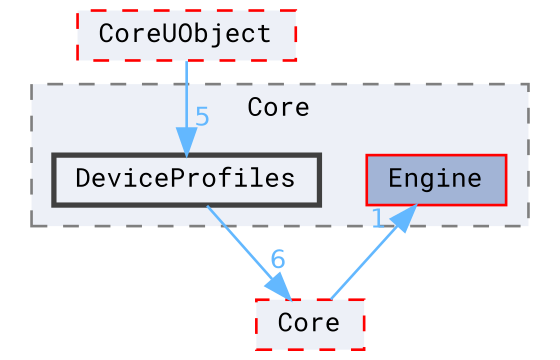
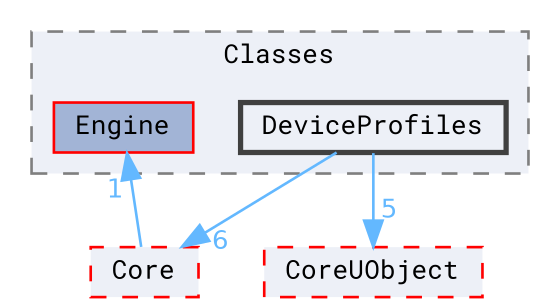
edge "CoreUObject" -> "DeviceProfiles": reversed
cluster "Core": label "Core" -> "Classes"
